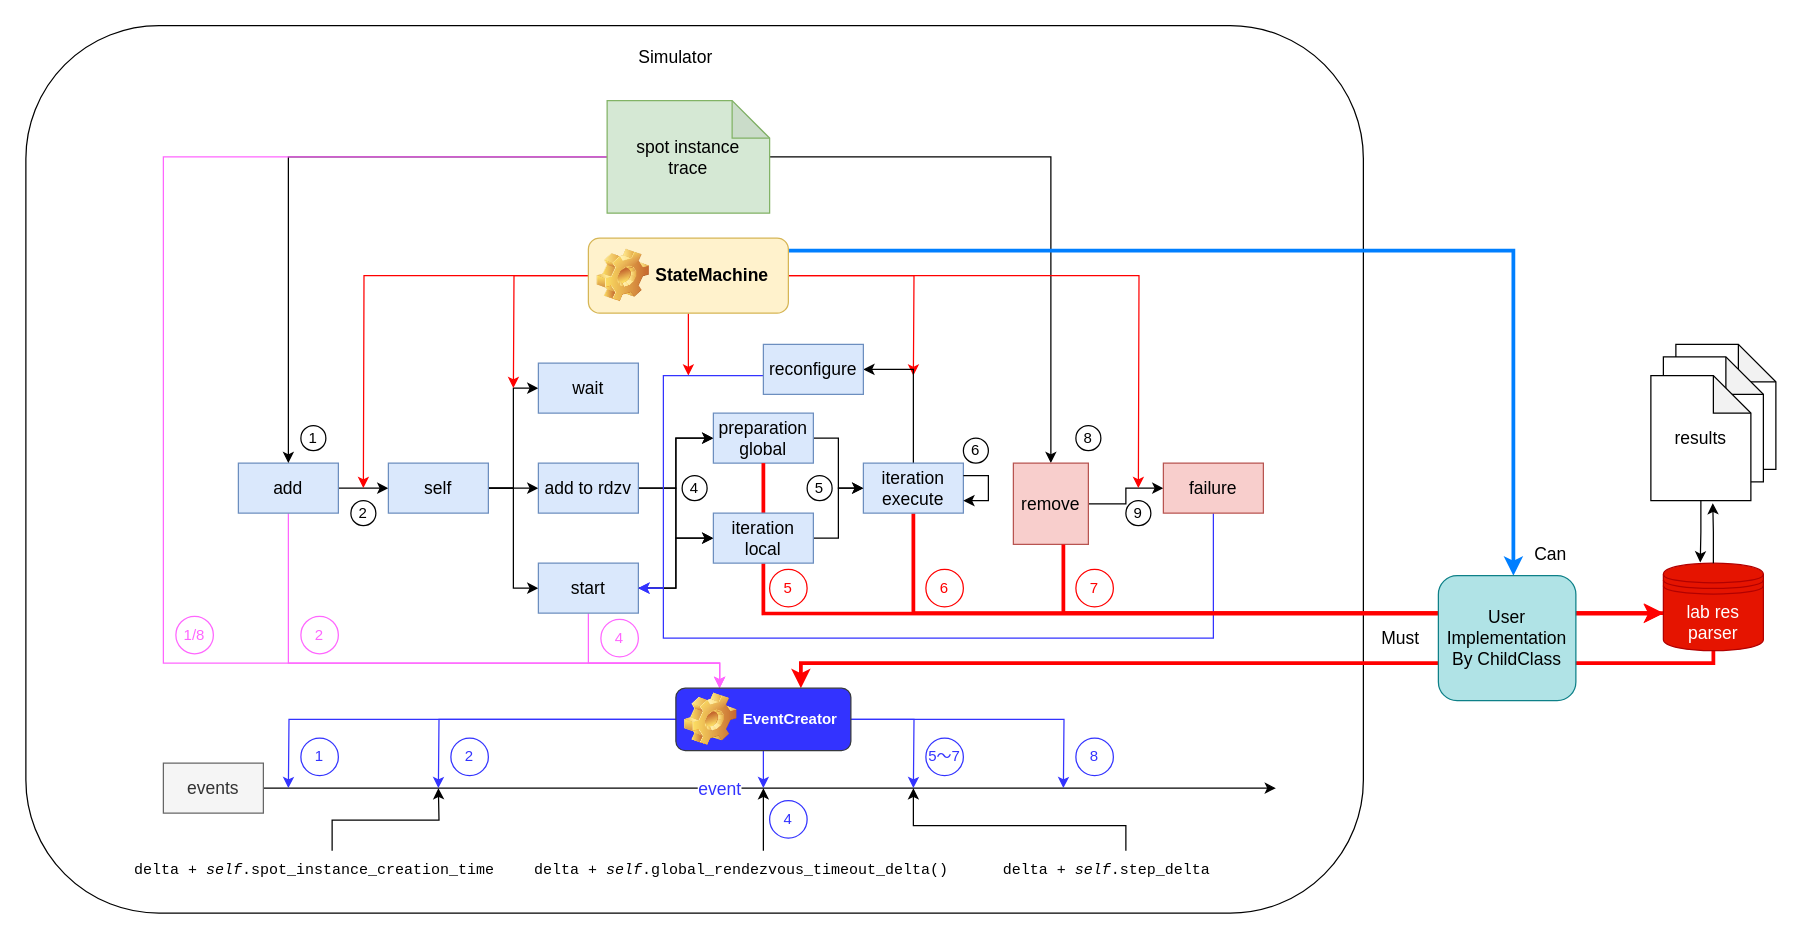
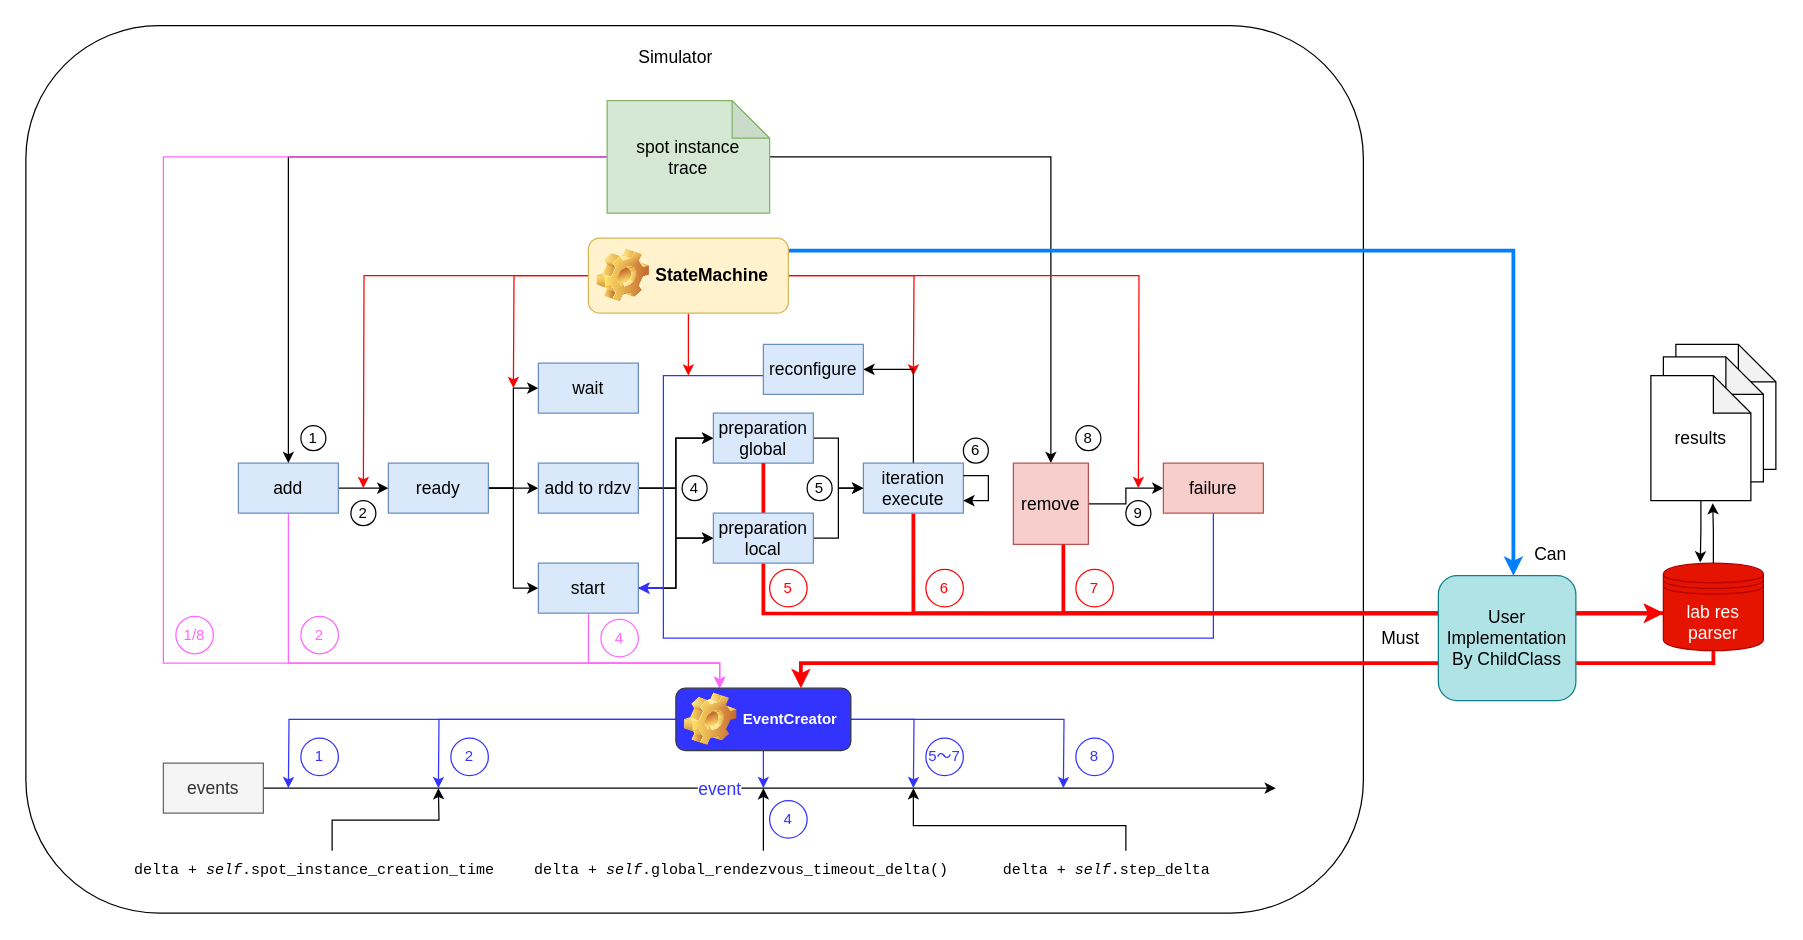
node "self": label "self" -> "ready"
node "iteration local": label "iteration local" -> "preparation local"
